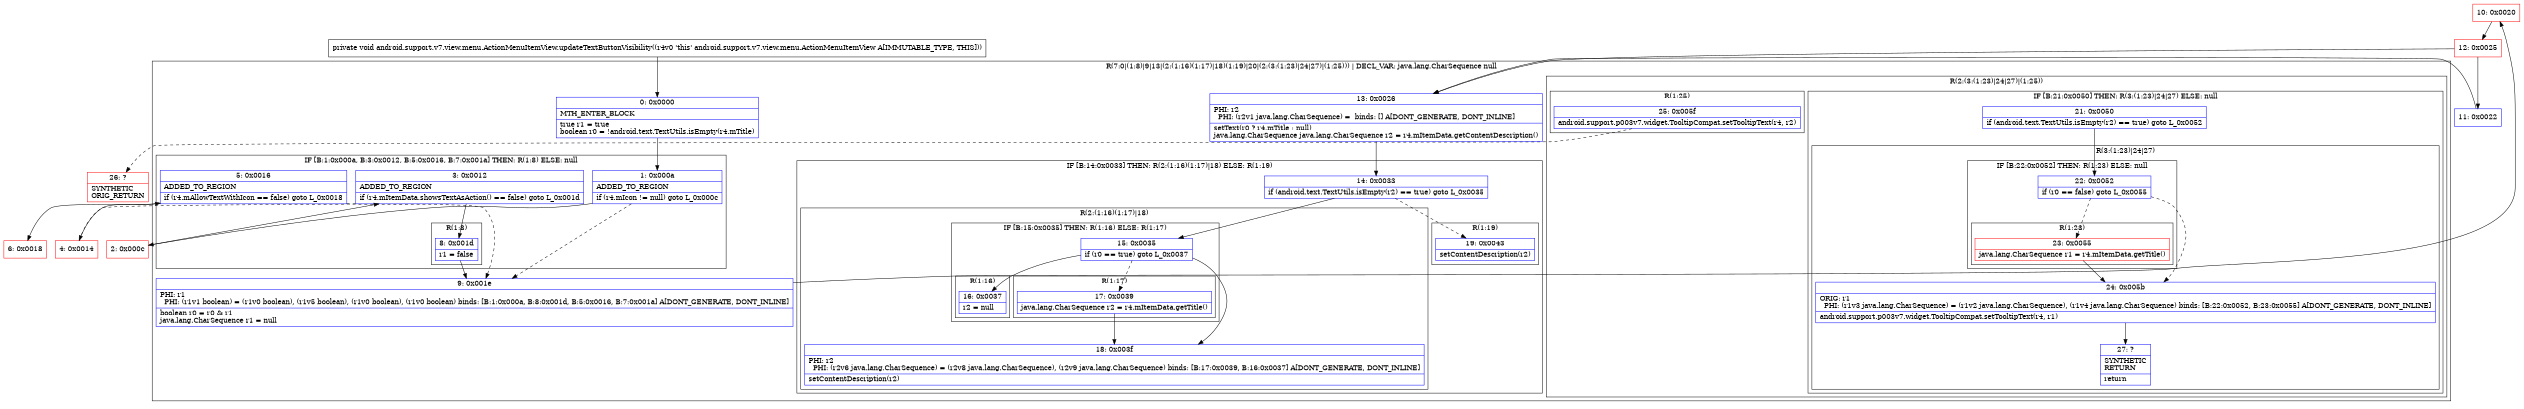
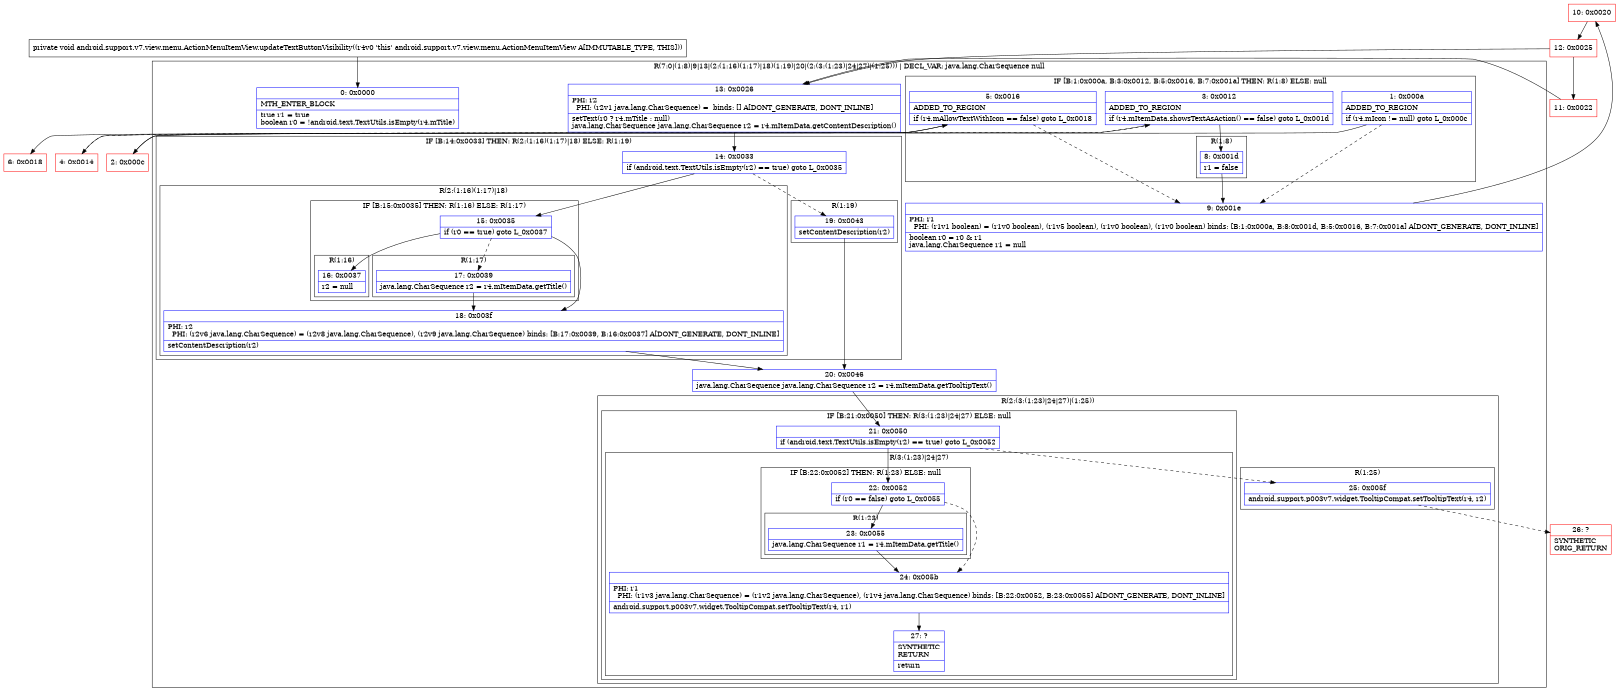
node "11: 0x0022": color blue -> red
edge "0: 0x0000" -> "1: 0x000a": removed
edge "22: 0x0052" -> "23: 0x0055": style dashed -> solid
node "23: 0x0055": color red -> blue
node "24: 0x005b": text "ORIG: r1" -> "PHI: r1"
node "20: 0x0046": added
edge "21: 0x0050" -> "25: 0x005f": added
